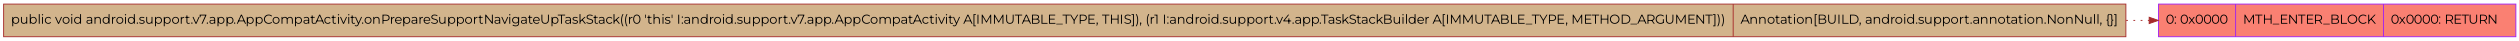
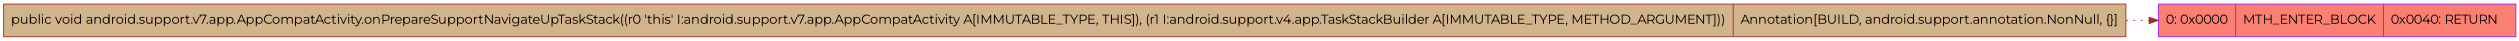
node "0: 0x0000": text "0x0000: RETURN" -> "0x0040: RETURN"
